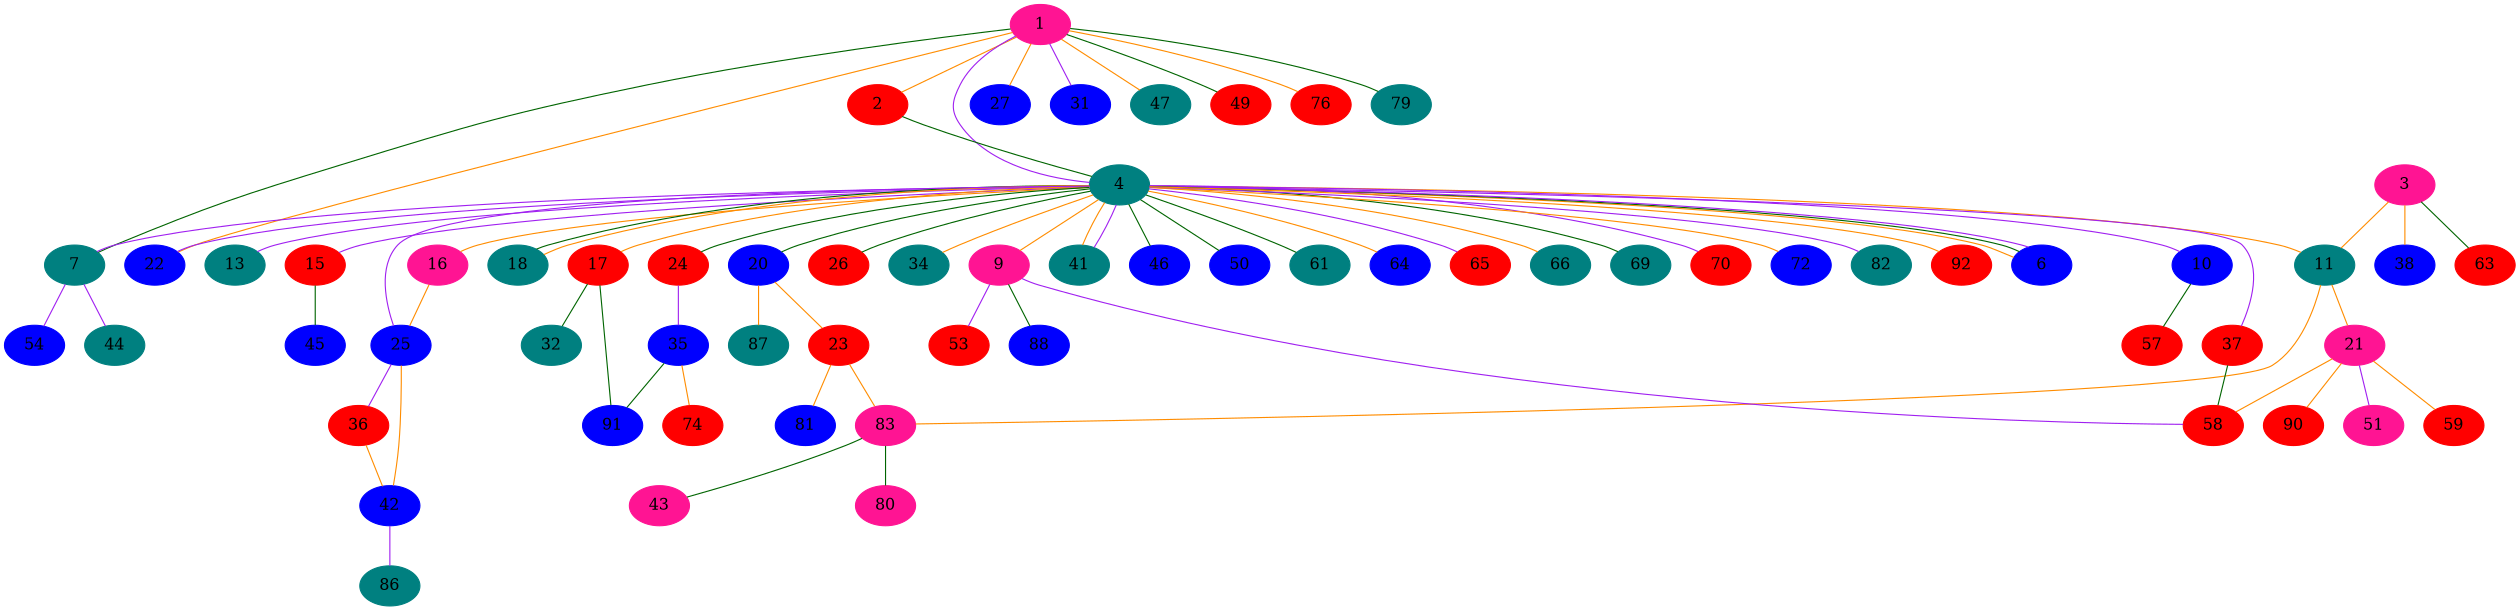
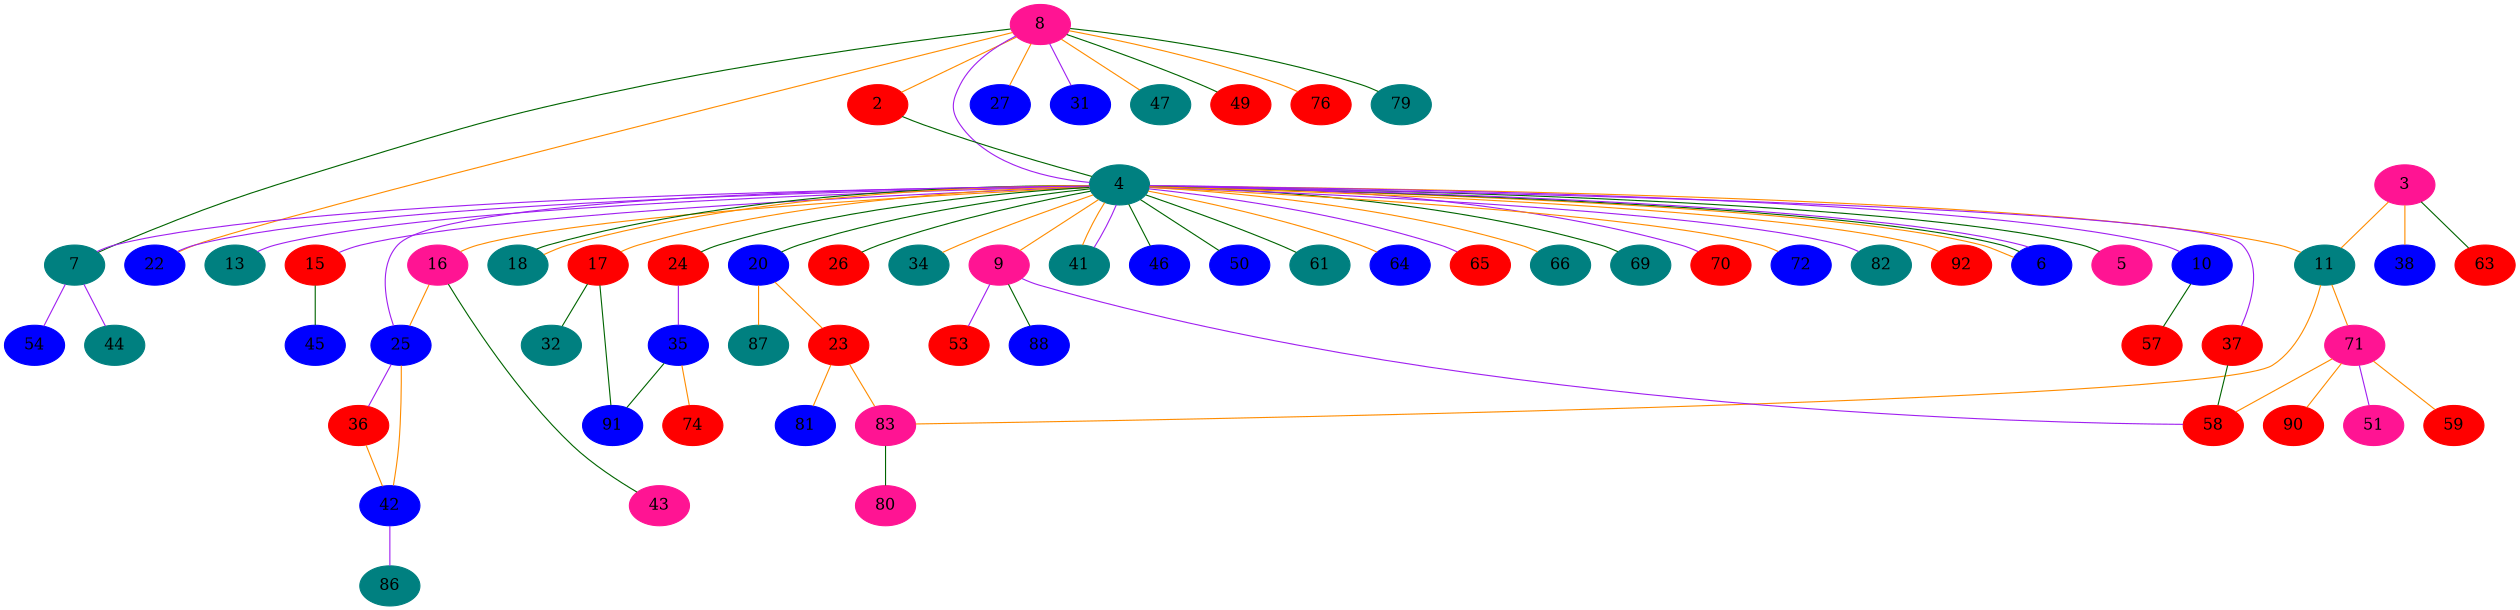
node "1": label "1" -> "8"
node "5": added
node "21": label "21" -> "71"
edge "83" -- "43": now "16" -- "43"
